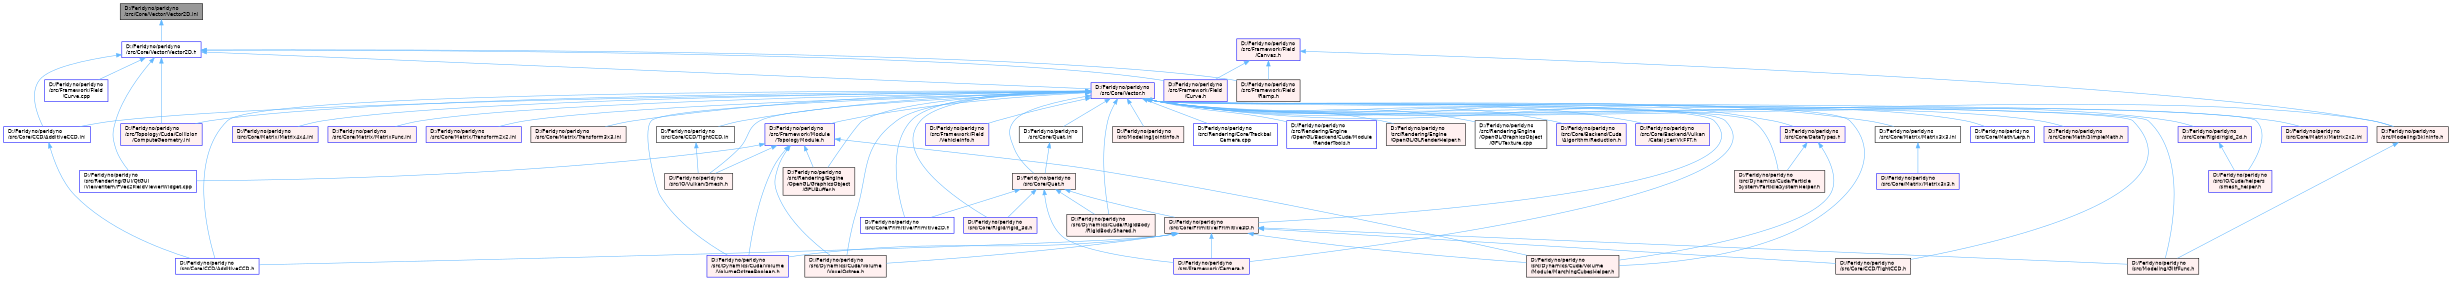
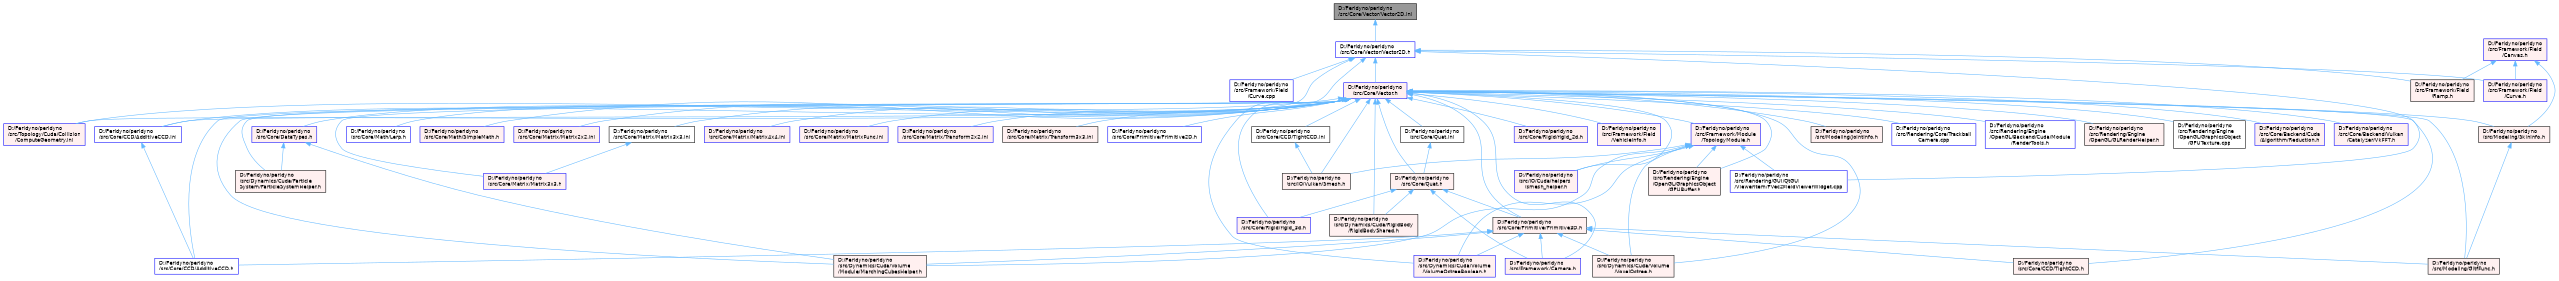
edge "D:/Peridyno/peridyno /src/Core/Matrix/Matrix3x3.h" -> "D:/Peridyno/peridyno /src/Core/Vector.h": added
edge "D:/Peridyno/peridyno /src/IO/Cuda/helpers /smesh_helper.h" -> "D:/Peridyno/peridyno /src/Core/Rigid/rigid_2d.h": now "D:/Peridyno/peridyno /src/IO/Cuda/helpers /smesh_helper.h" -> "D:/Peridyno/peridyno /src/Framework/Module /TopologyModule.h"
edge "D:/Peridyno/peridyno /src/Core/Primitive/Primitive2D.h" -> "D:/Peridyno/peridyno /src/Core/Quat.h": removed
